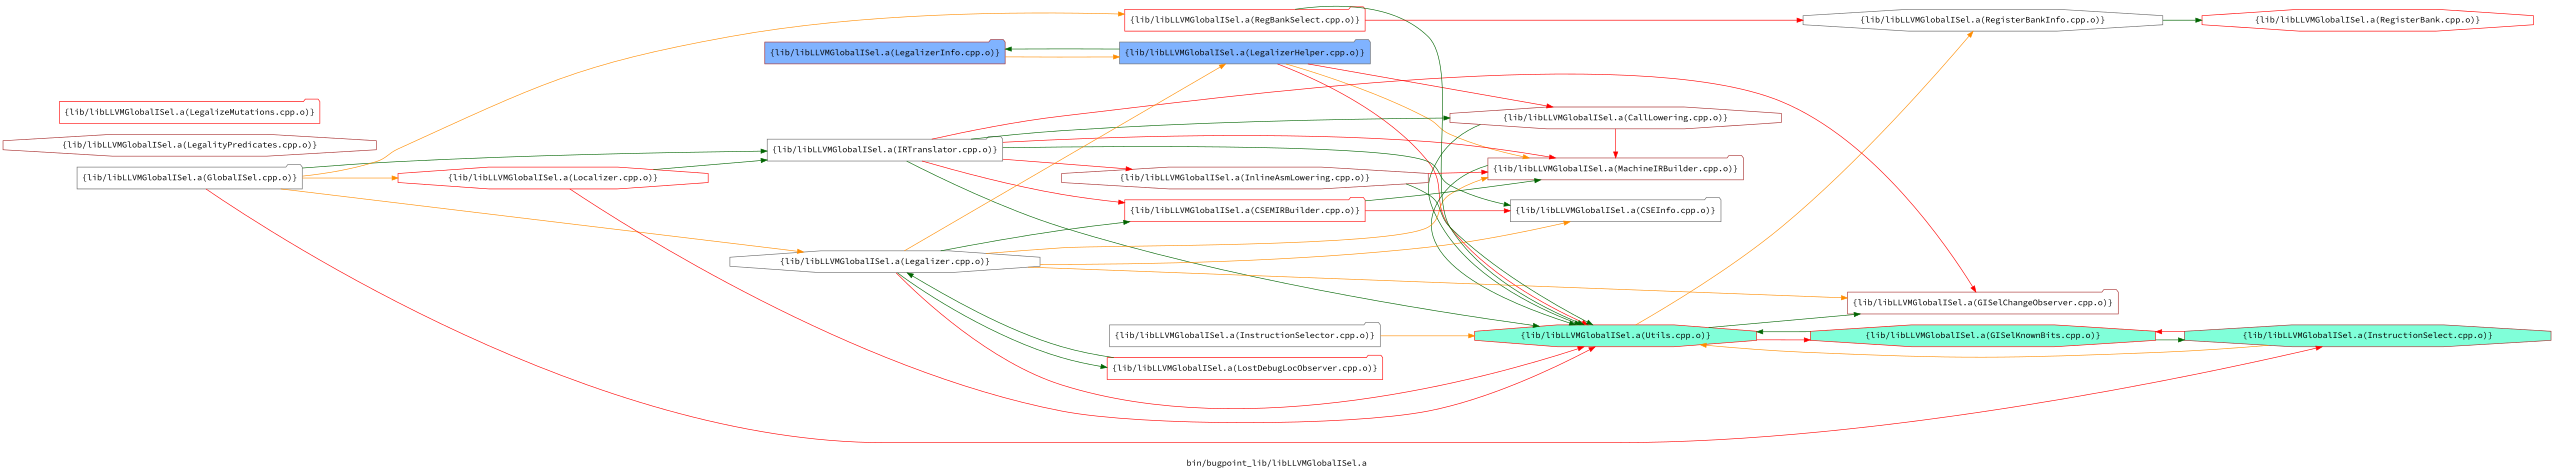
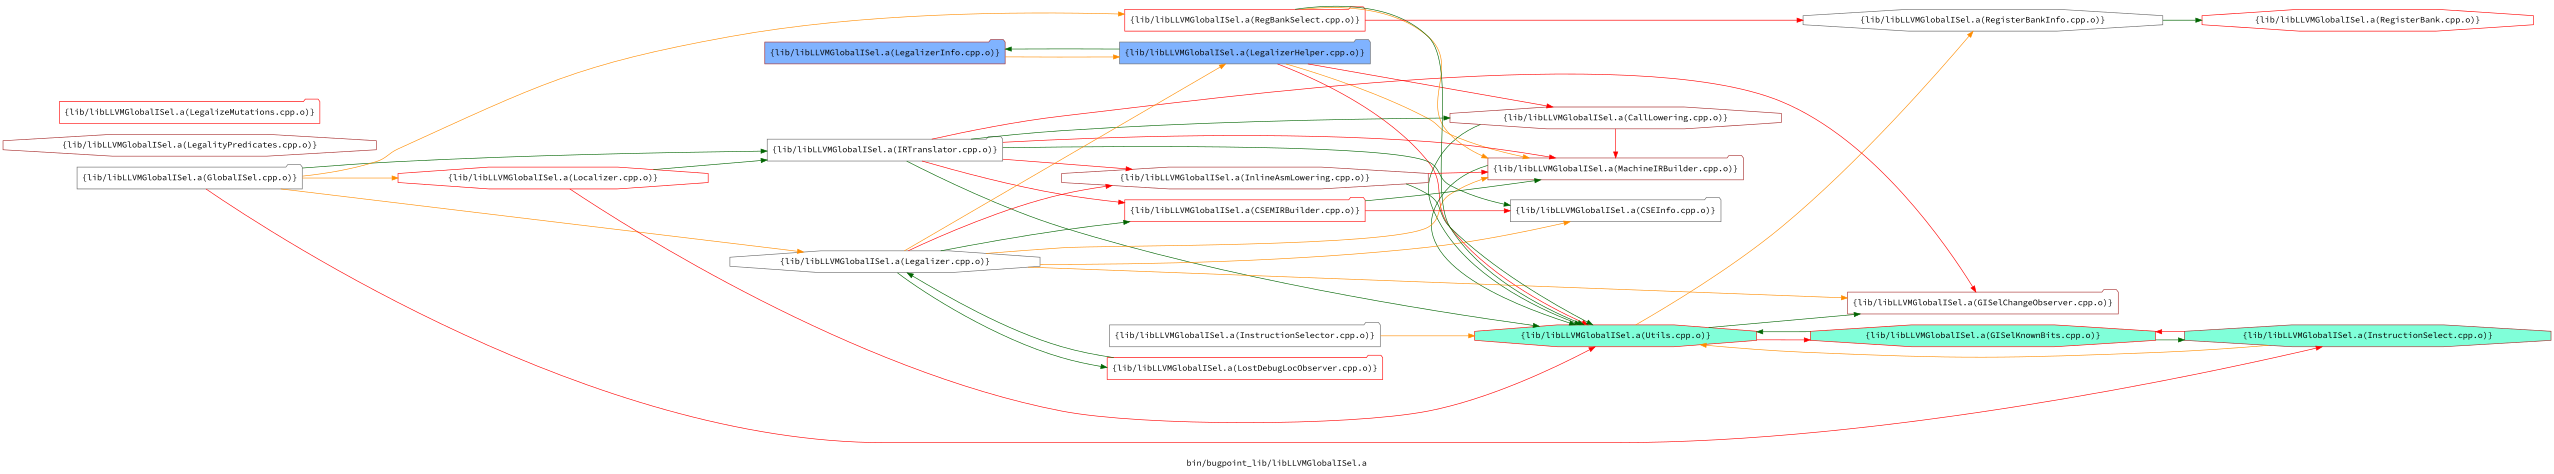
edge "{lib/libLLVMGlobalISel.a(RegBankSelect.cpp.o)}" -> "{lib/libLLVMGlobalISel.a(MachineIRBuilder.cpp.o)}": added
edge "{lib/libLLVMGlobalISel.a(Legalizer.cpp.o)}" -> "{lib/libLLVMGlobalISel.a(Utils.cpp.o)}": now "{lib/libLLVMGlobalISel.a(Legalizer.cpp.o)}" -> "{lib/libLLVMGlobalISel.a(InlineAsmLowering.cpp.o)}"
